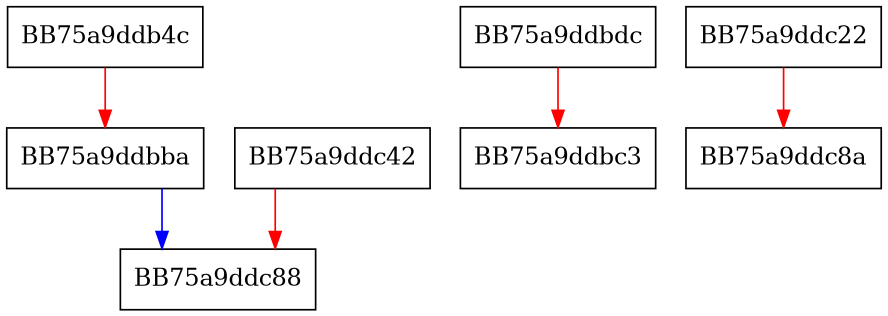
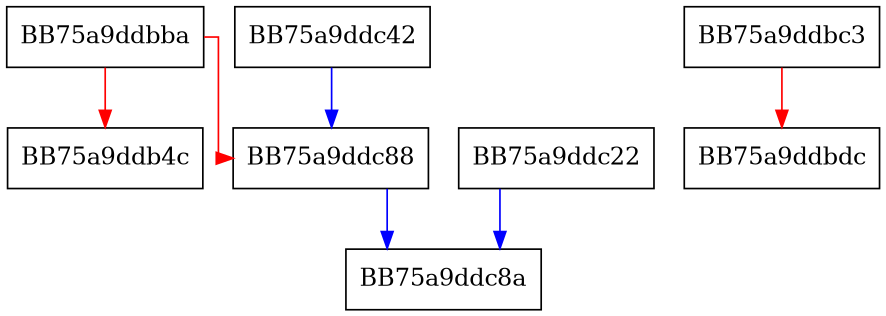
edge "BB75a9ddb4c" -> "BB75a9ddbba": reversed
edge "BB75a9ddbdc" -> "BB75a9ddbc3": reversed
edge "BB75a9ddc22" -> "BB75a9ddc8a": color red -> blue
edge "BB75a9ddbba" -> "BB75a9ddc88": color blue -> red
edge "BB75a9ddc42" -> "BB75a9ddc88": color red -> blue
edge "BB75a9ddc88" -> "BB75a9ddc8a": added
